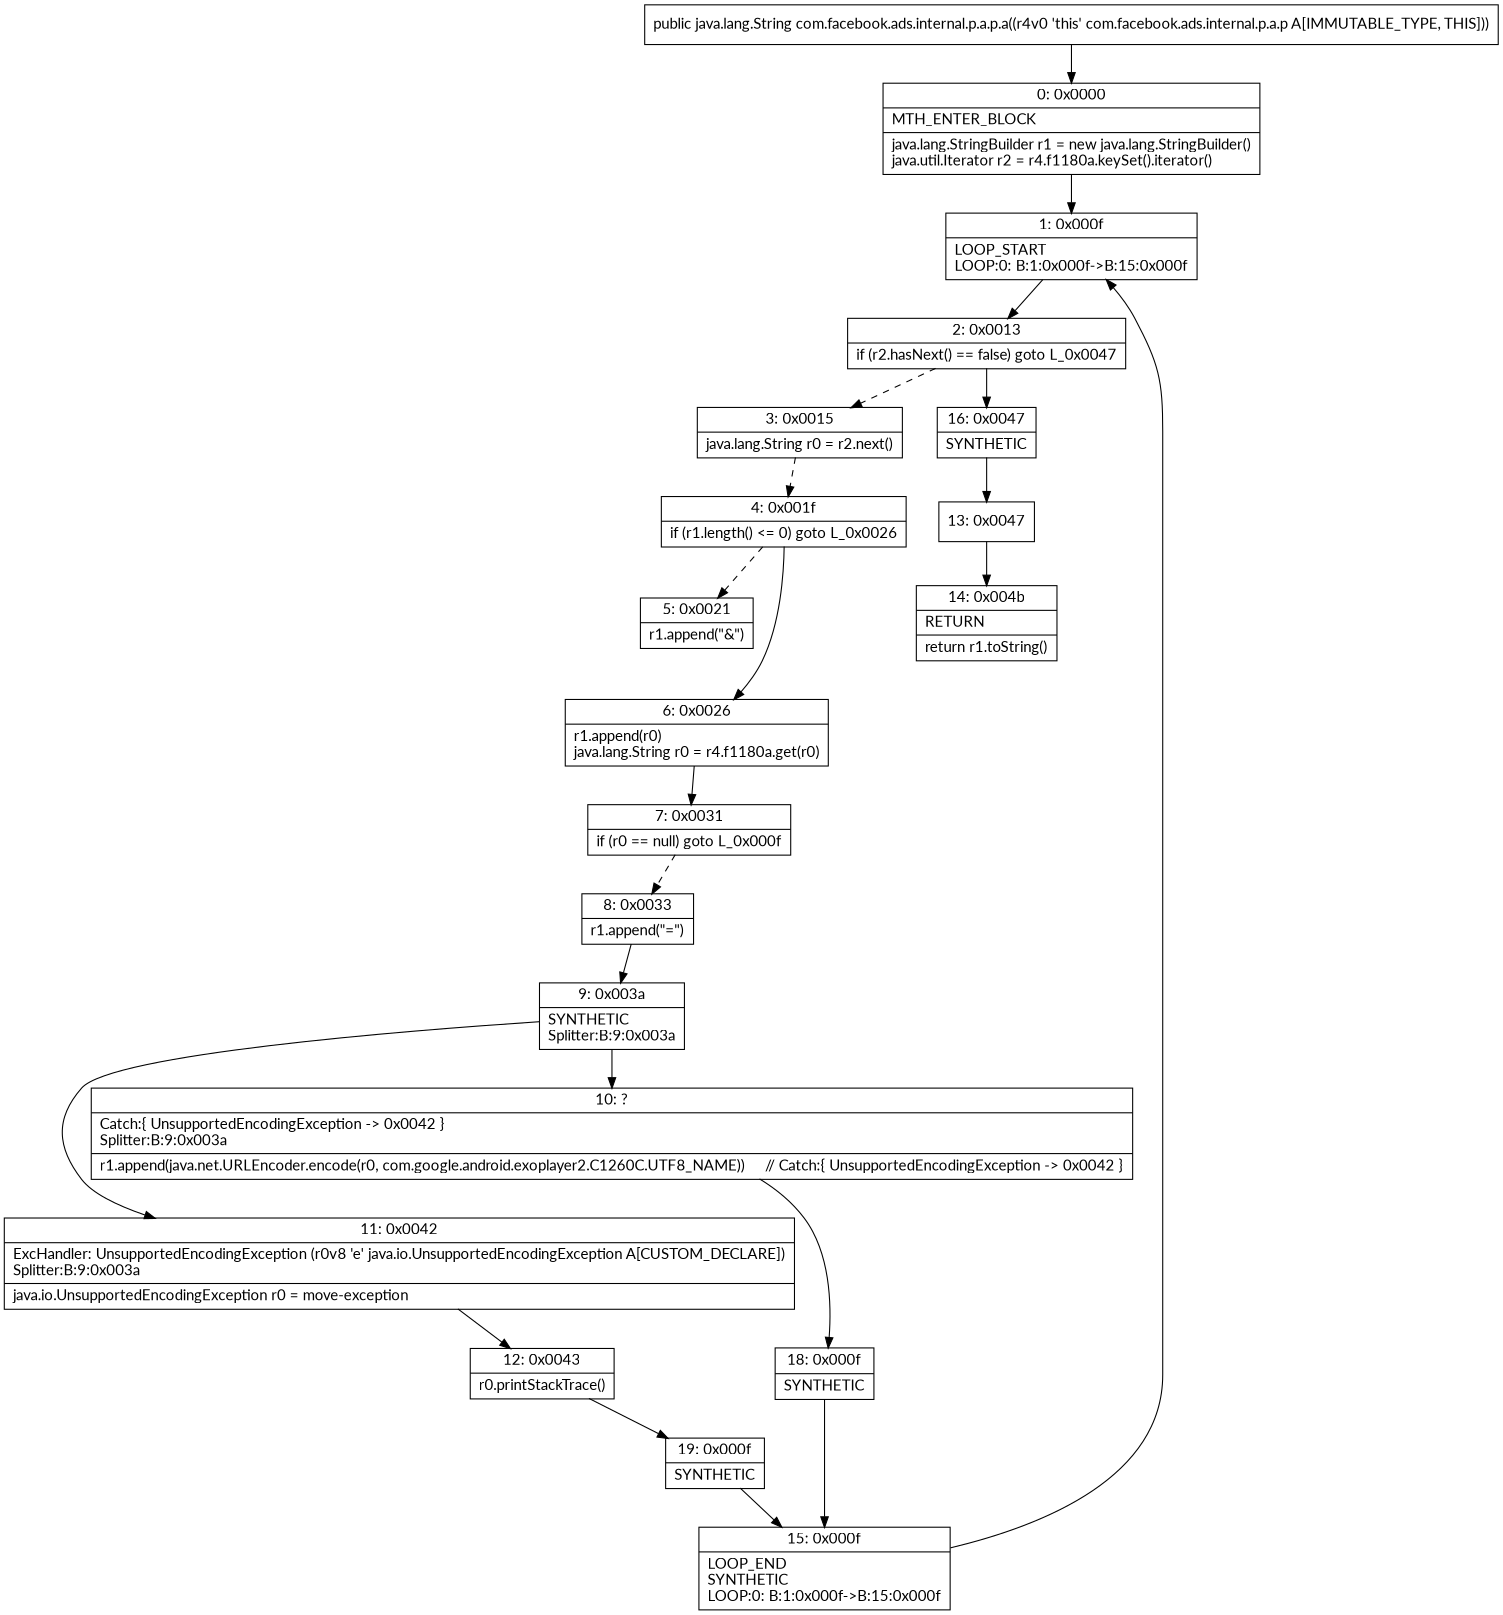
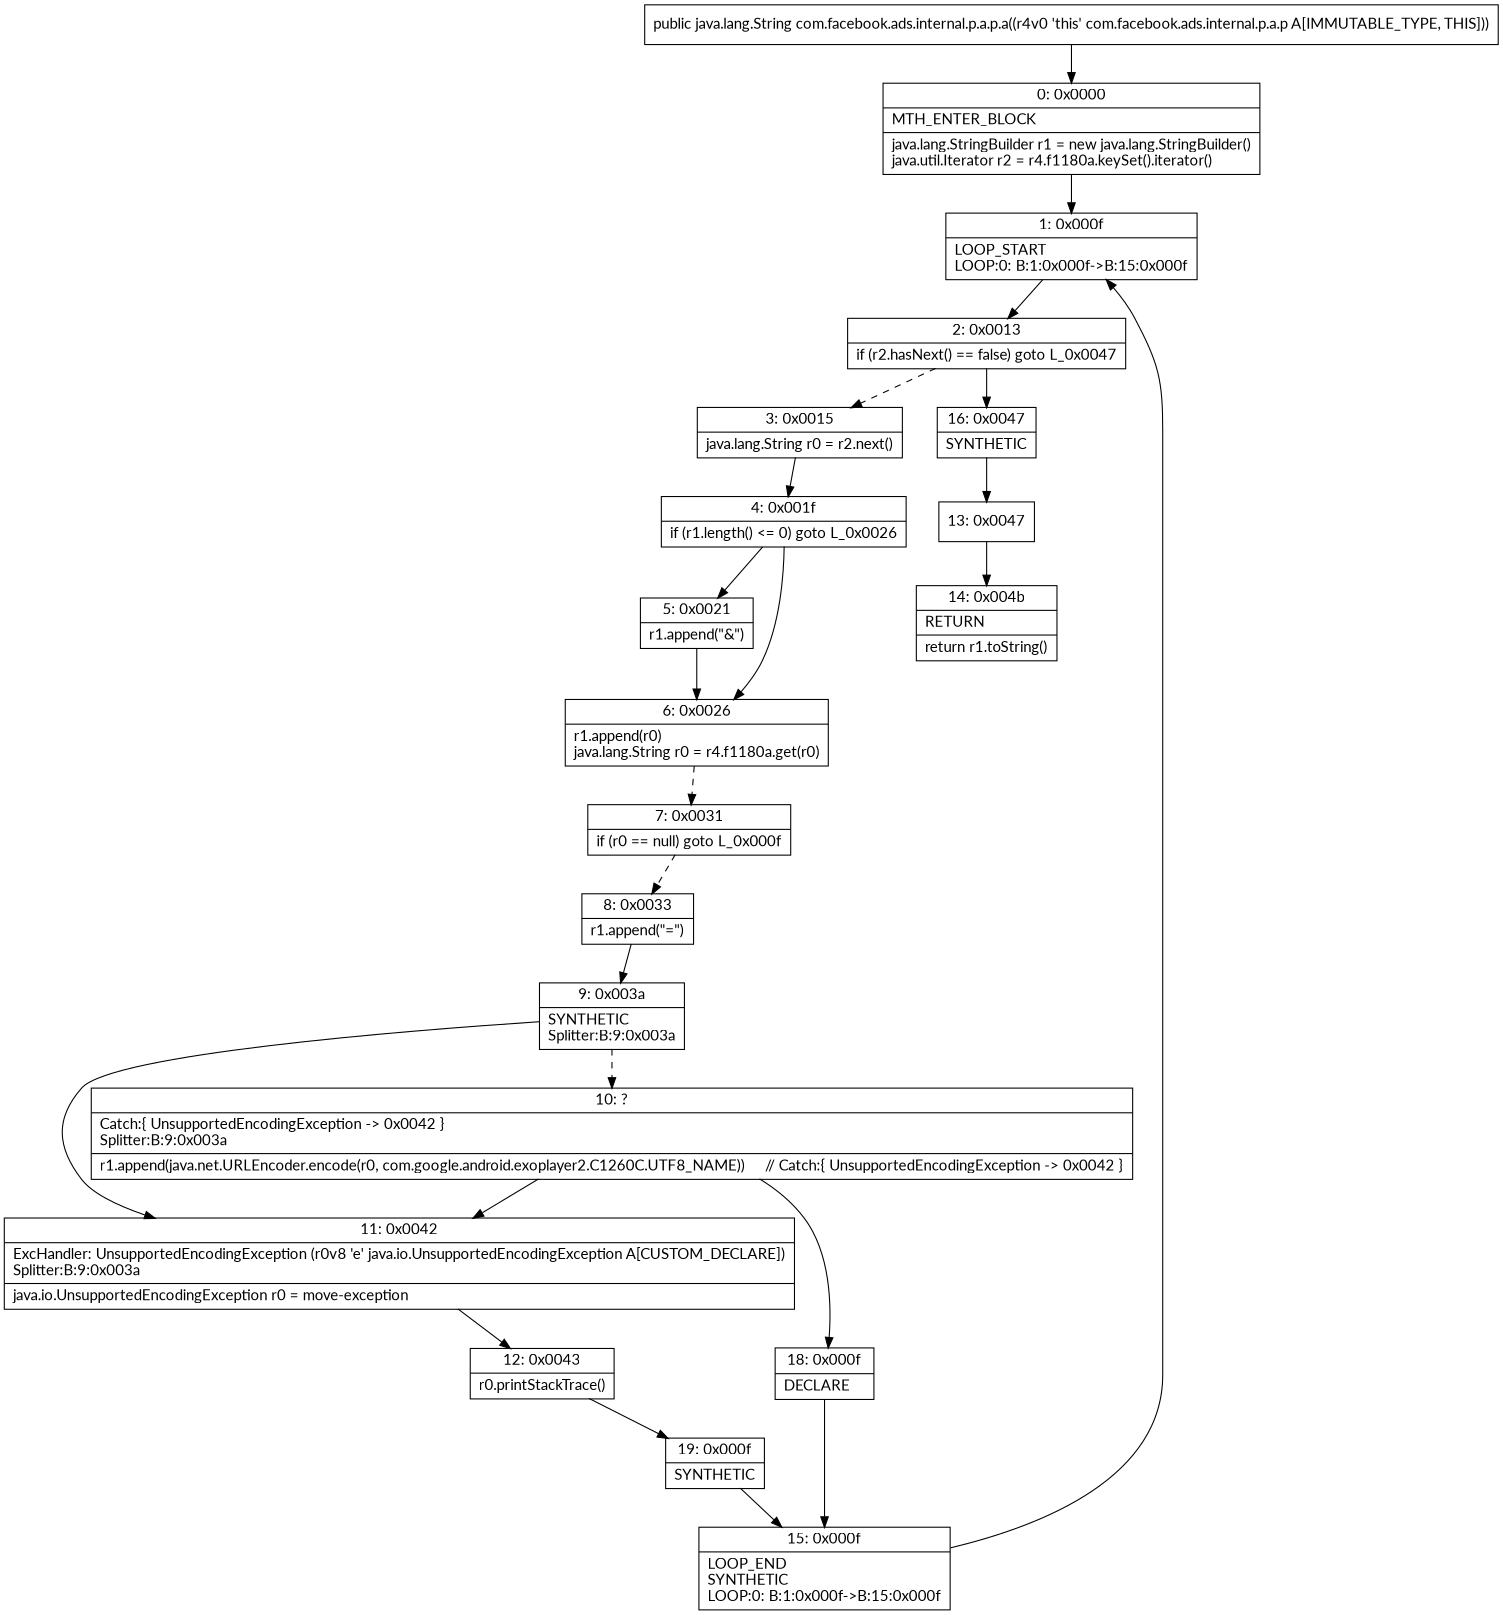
edge "3: 0x0015" -> "4: 0x001f": style dashed -> solid
edge "4: 0x001f" -> "5: 0x0021": style dashed -> solid
edge "5: 0x0021" -> "6: 0x0026": added
edge "6: 0x0026" -> "7: 0x0031": style solid -> dashed
edge "9: 0x003a" -> "10: ?": style solid -> dashed
edge "10: ?" -> "11: 0x0042": added
node "18: 0x000f": text "SYNTHETIC" -> "DECLARE"
